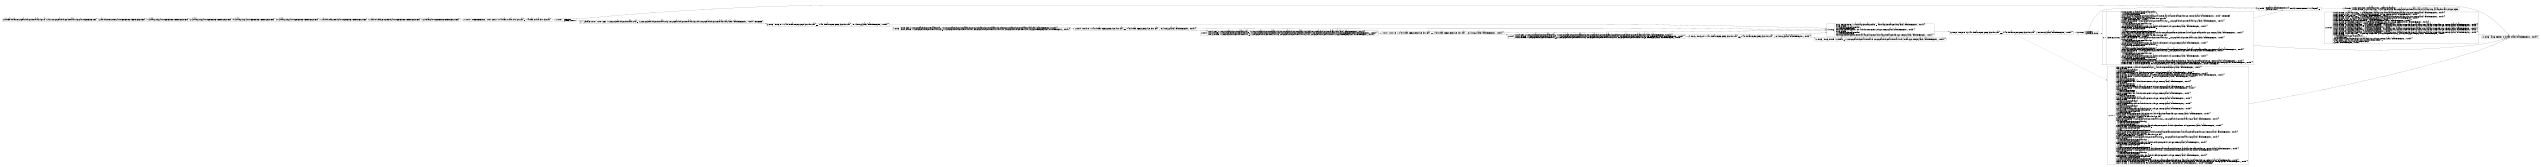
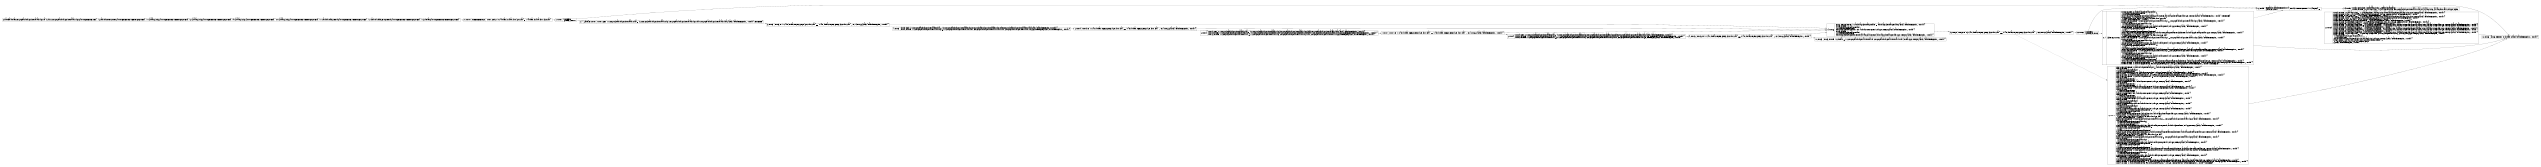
node "1: 0x0001": text "EXCEPTION" -> "SYNTHETIC"
